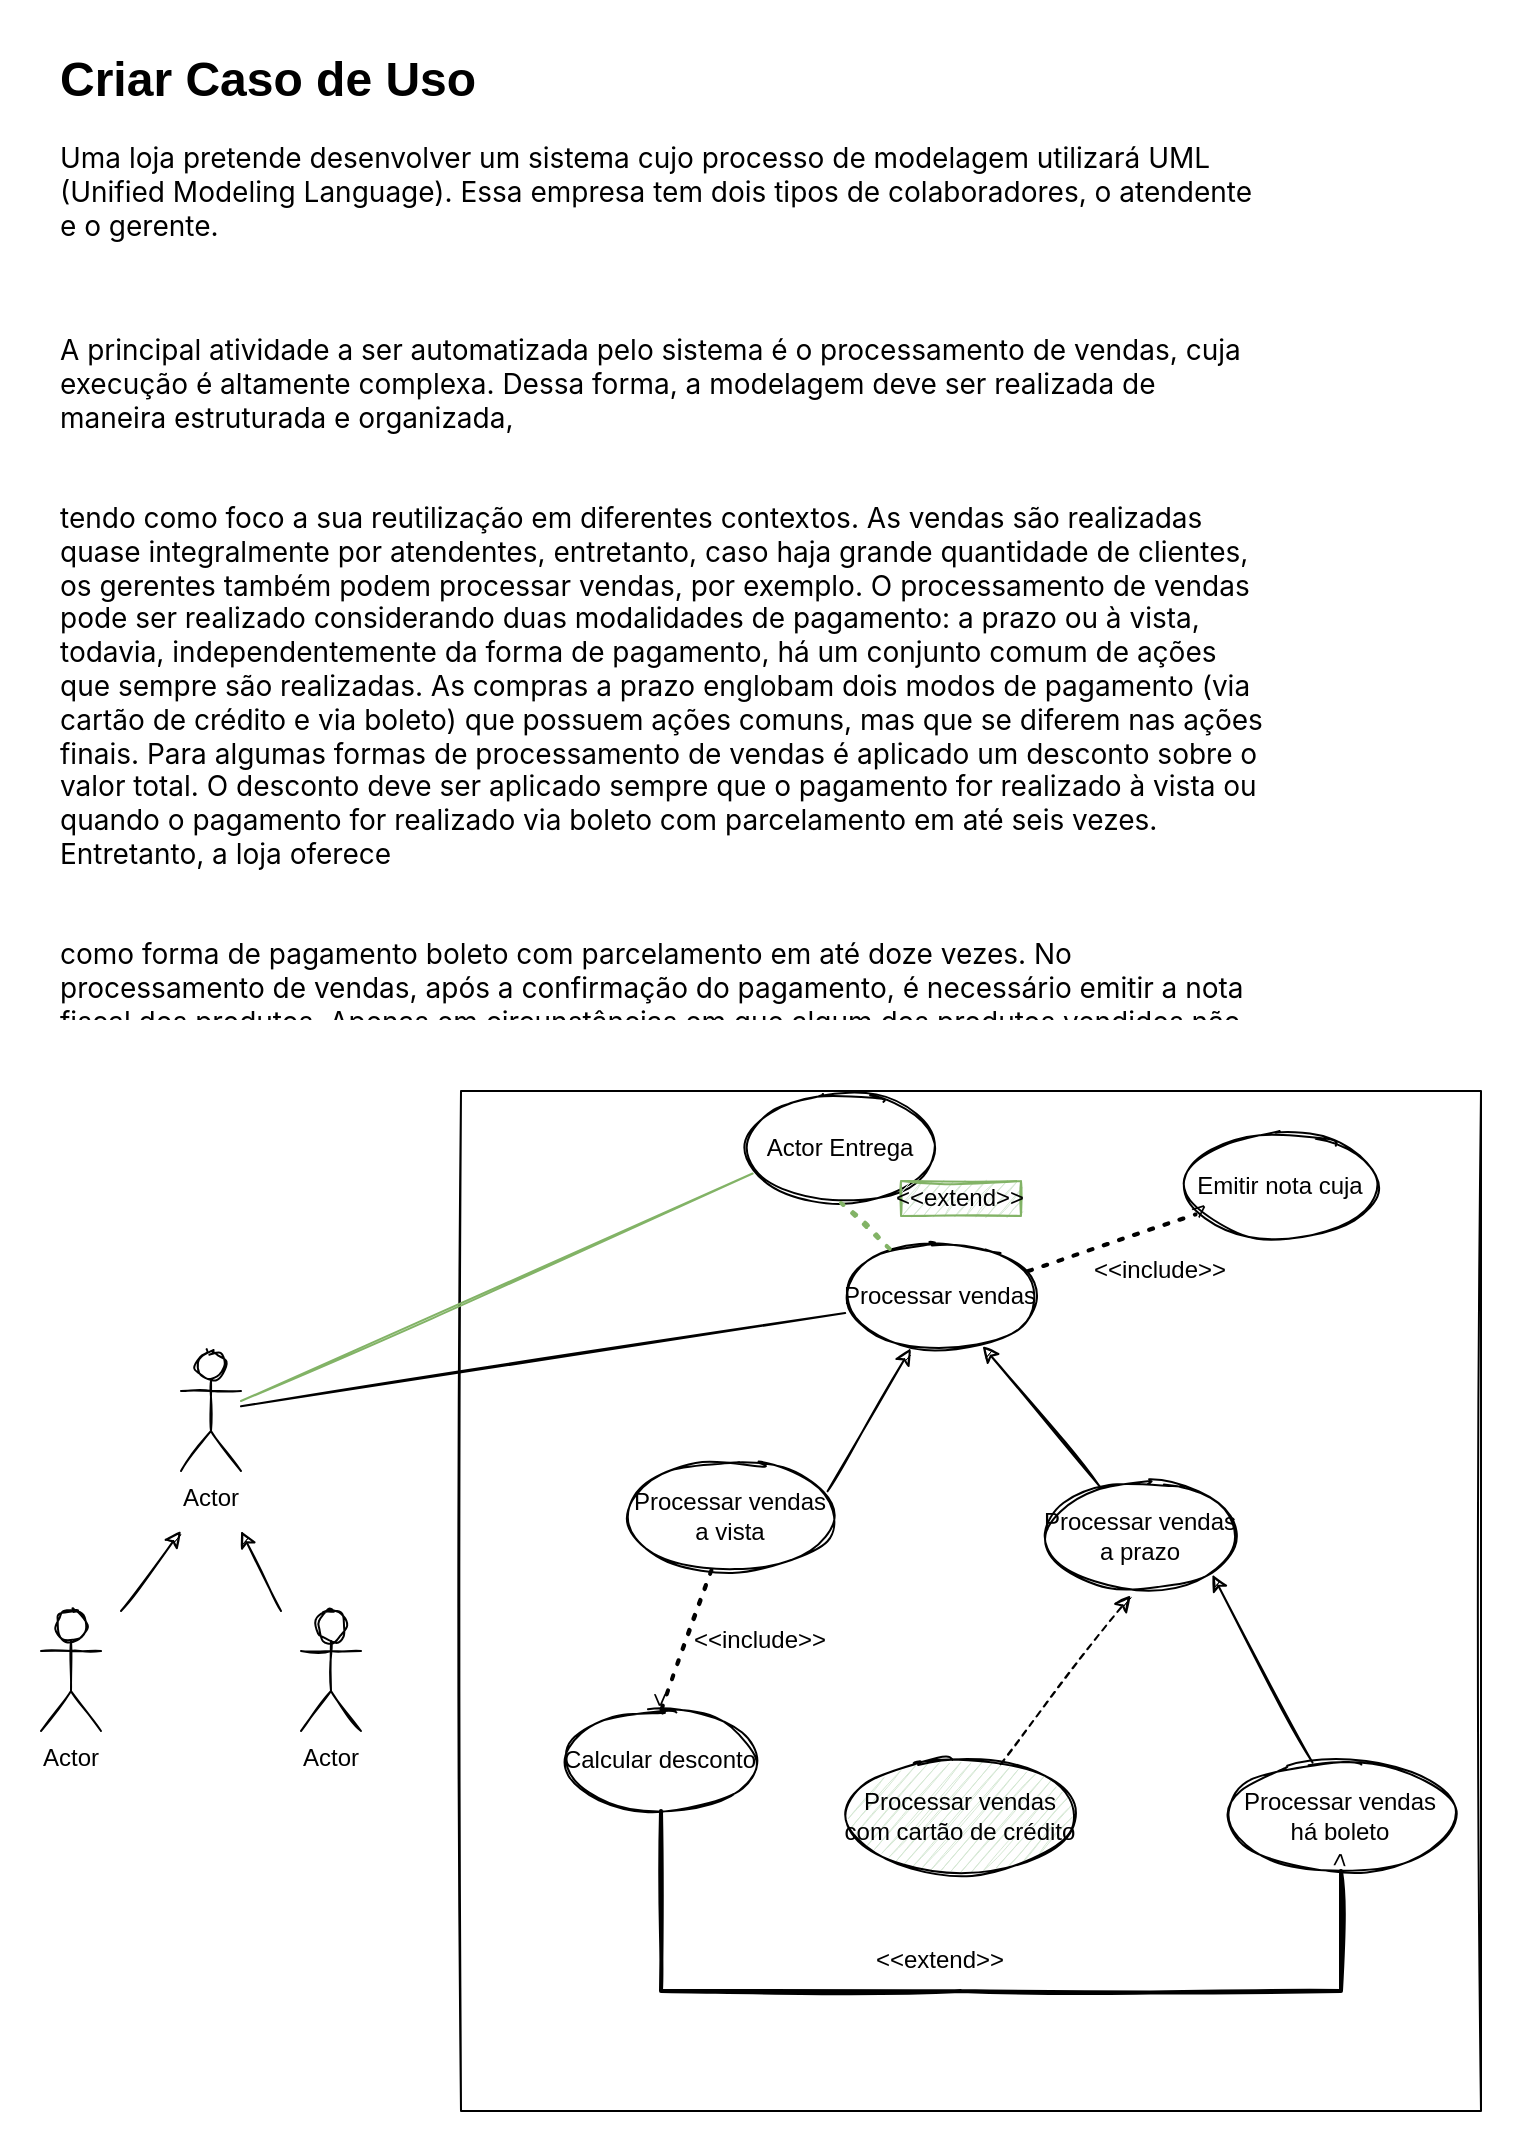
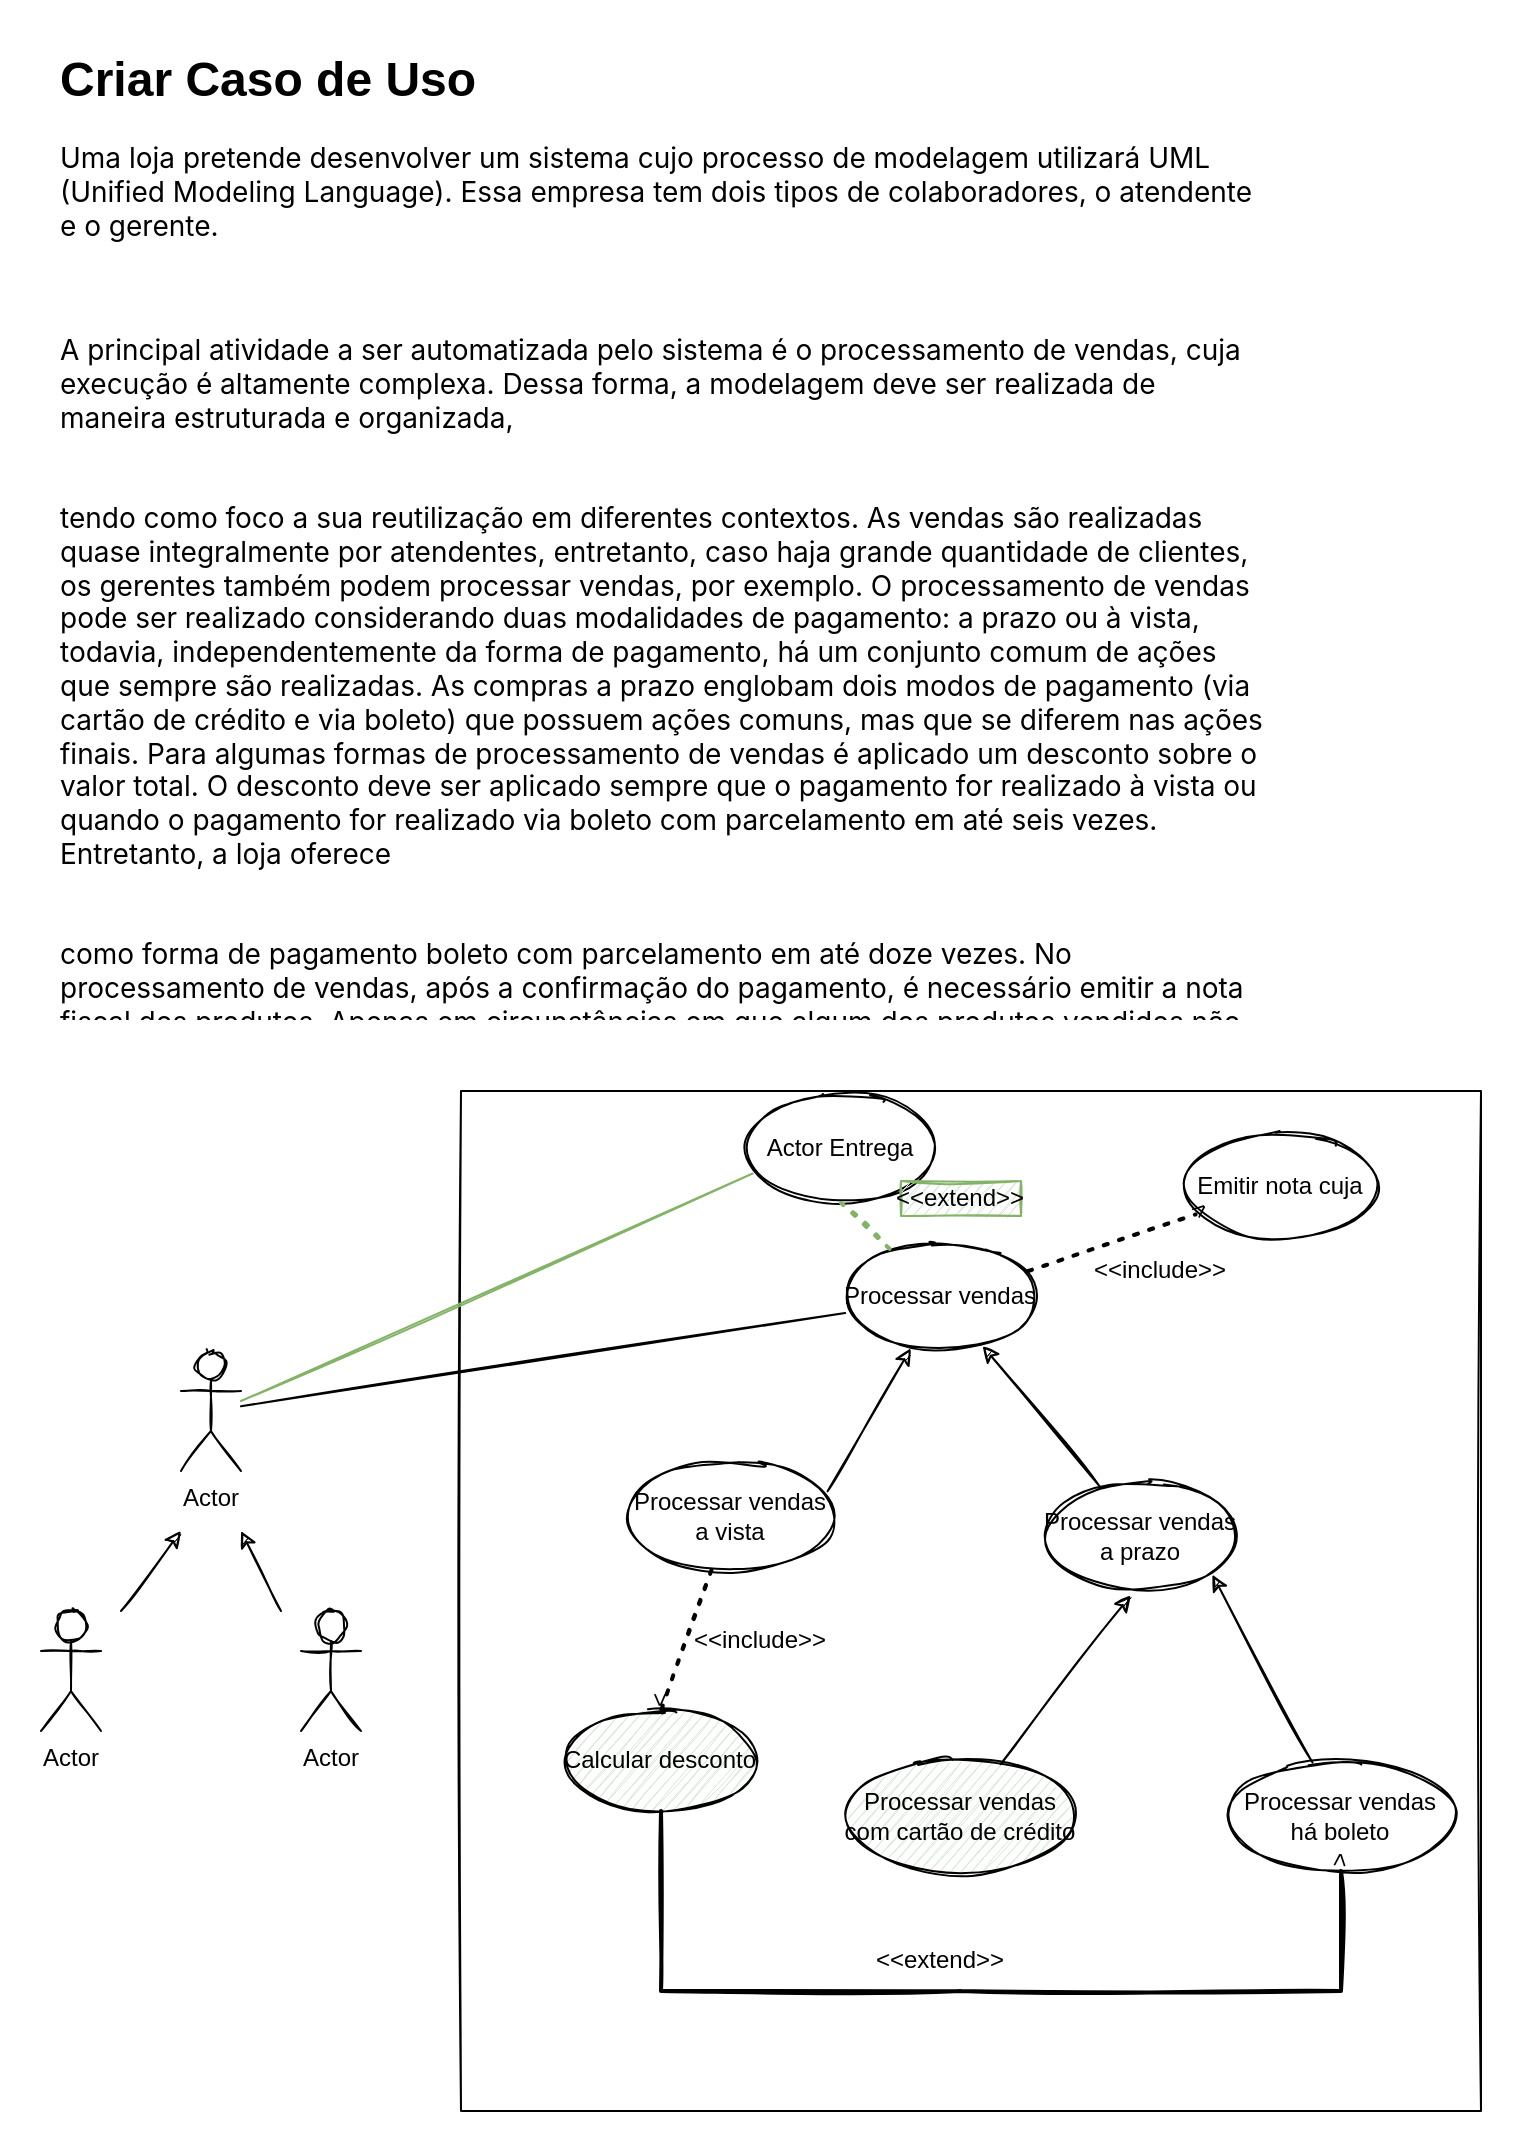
edge "Processar vendas com cartão de crédito" -> "Processar vendas a prazo": style dashed -> solid
node "Calcular desconto": fillcolor #ffffff -> #d5e8d4
